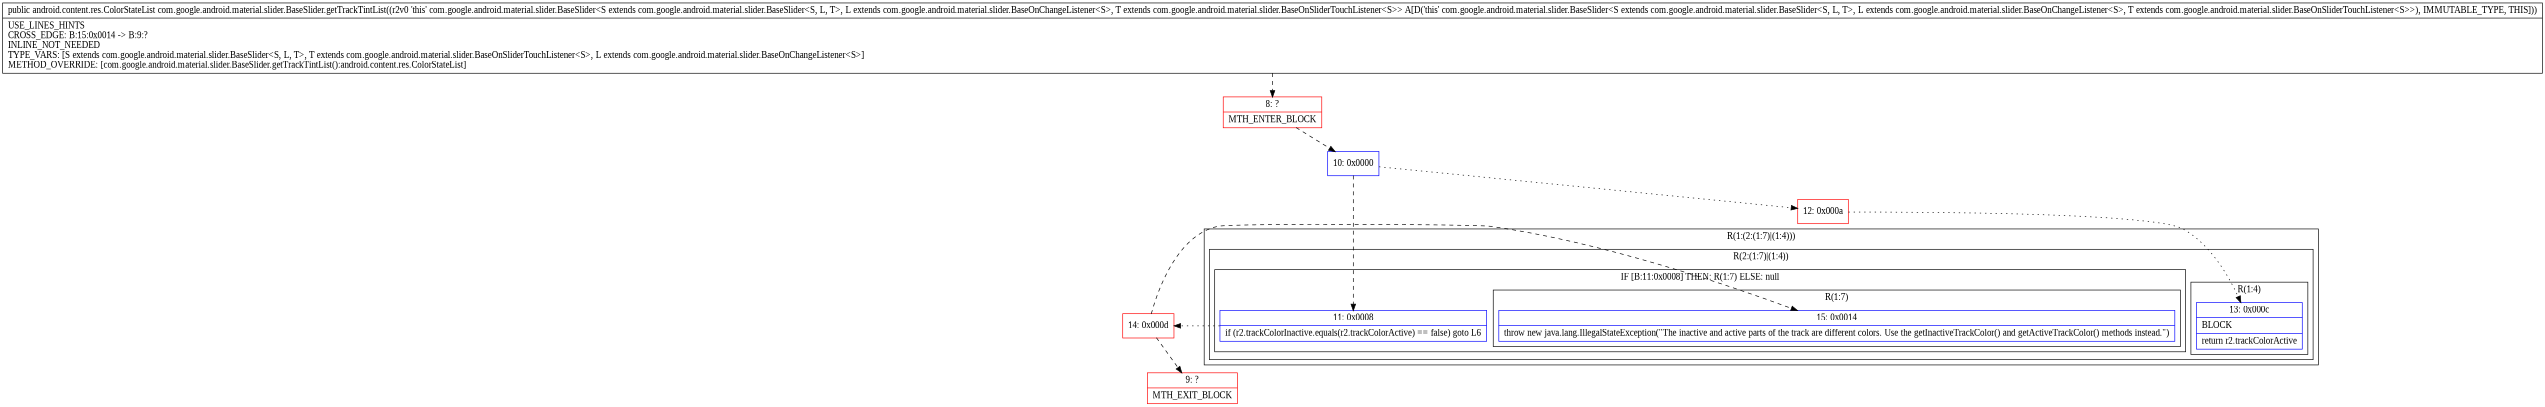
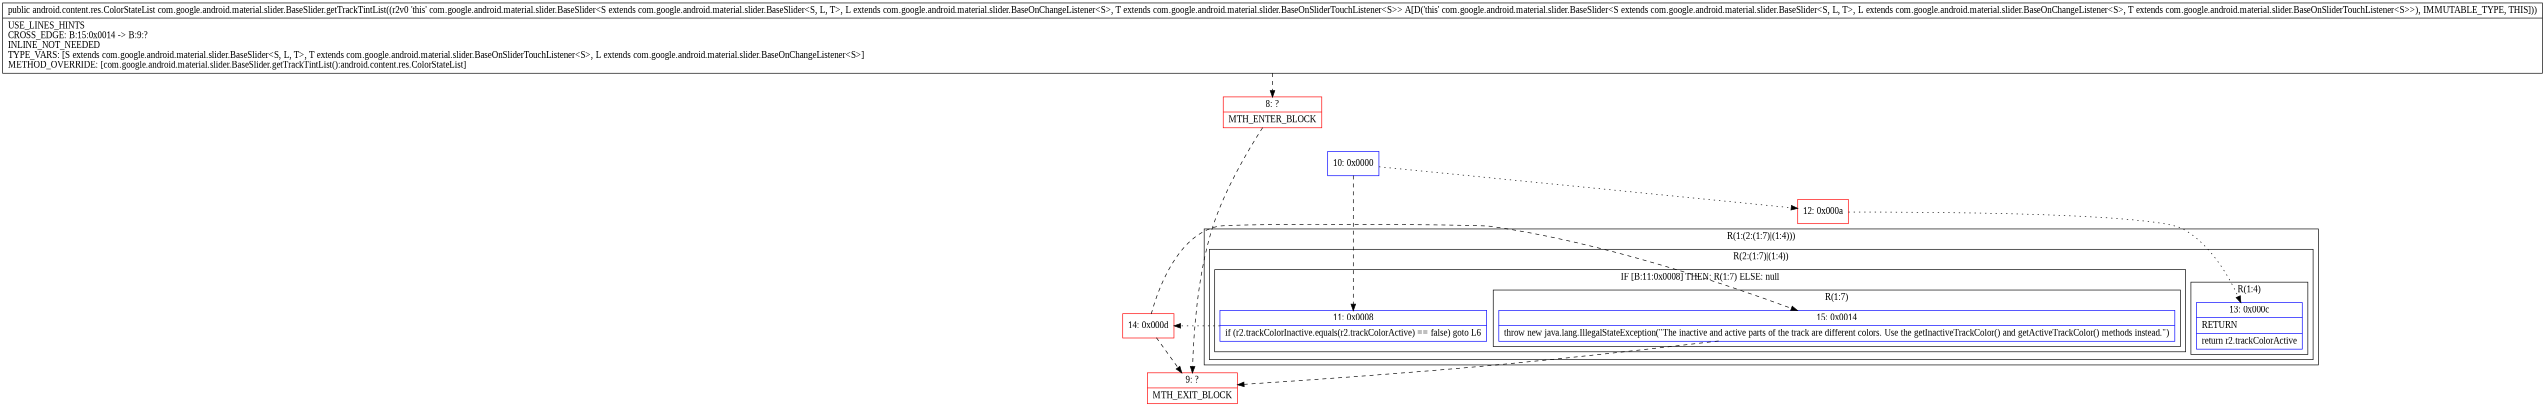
edge "8: ?" -> "10: 0x0000": now "8: ?" -> "9: ?"
node "13: 0x000c": text "BLOCK" -> "RETURN"
edge "15: 0x0014" -> "9: ?": added
